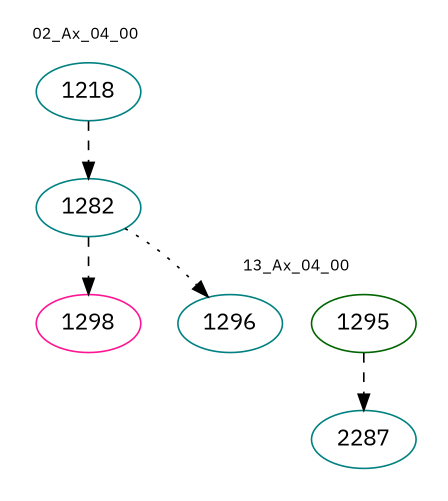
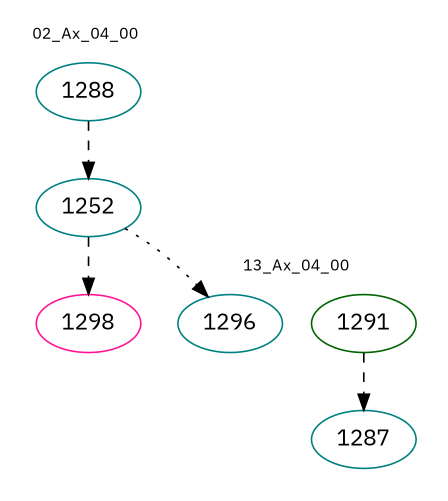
node "1218": label "1218" -> "1288"
node "1282": label "1282" -> "1252"
node "1295": label "1295" -> "1291"
node "2287": label "2287" -> "1287"
